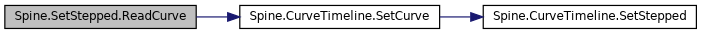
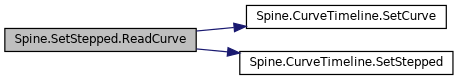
edge "Spine.CurveTimeline.SetCurve" -> "Spine.CurveTimeline.SetStepped": now "Spine.SetStepped.ReadCurve" -> "Spine.CurveTimeline.SetStepped"
